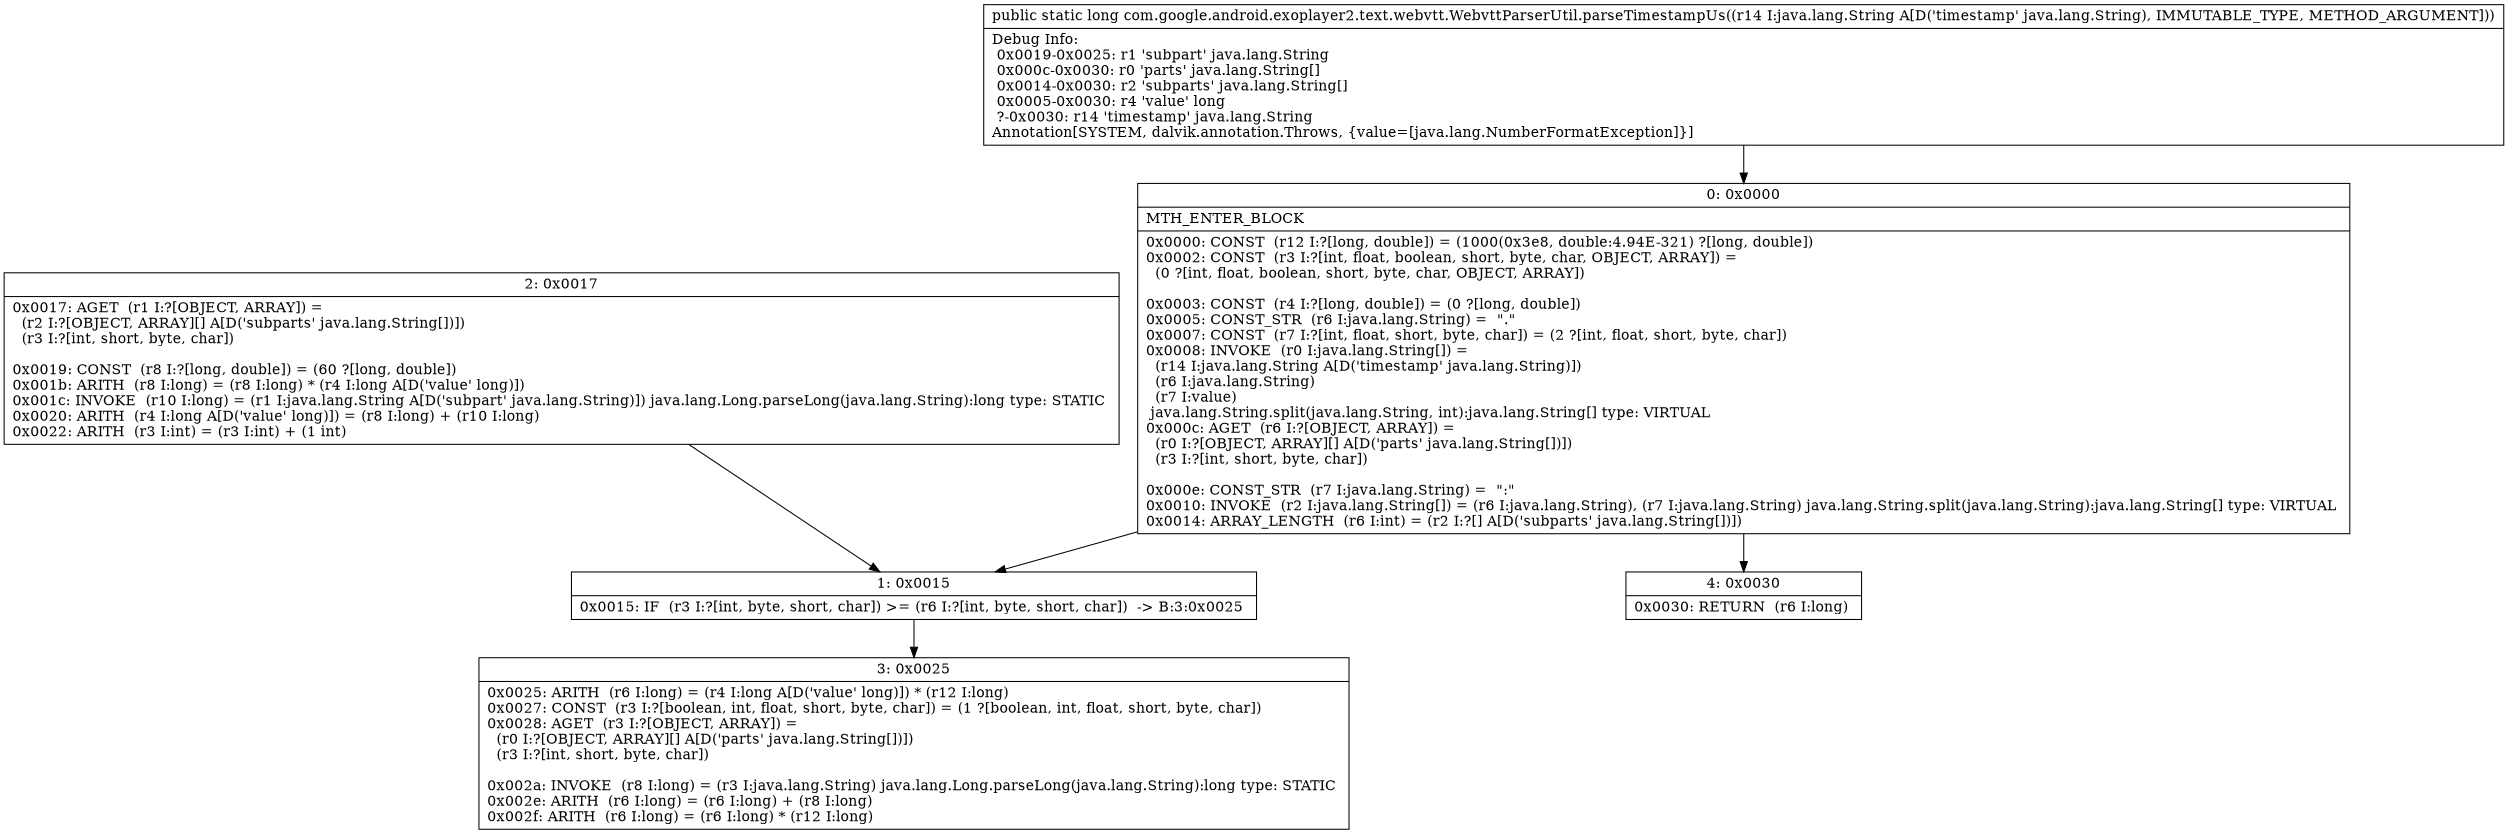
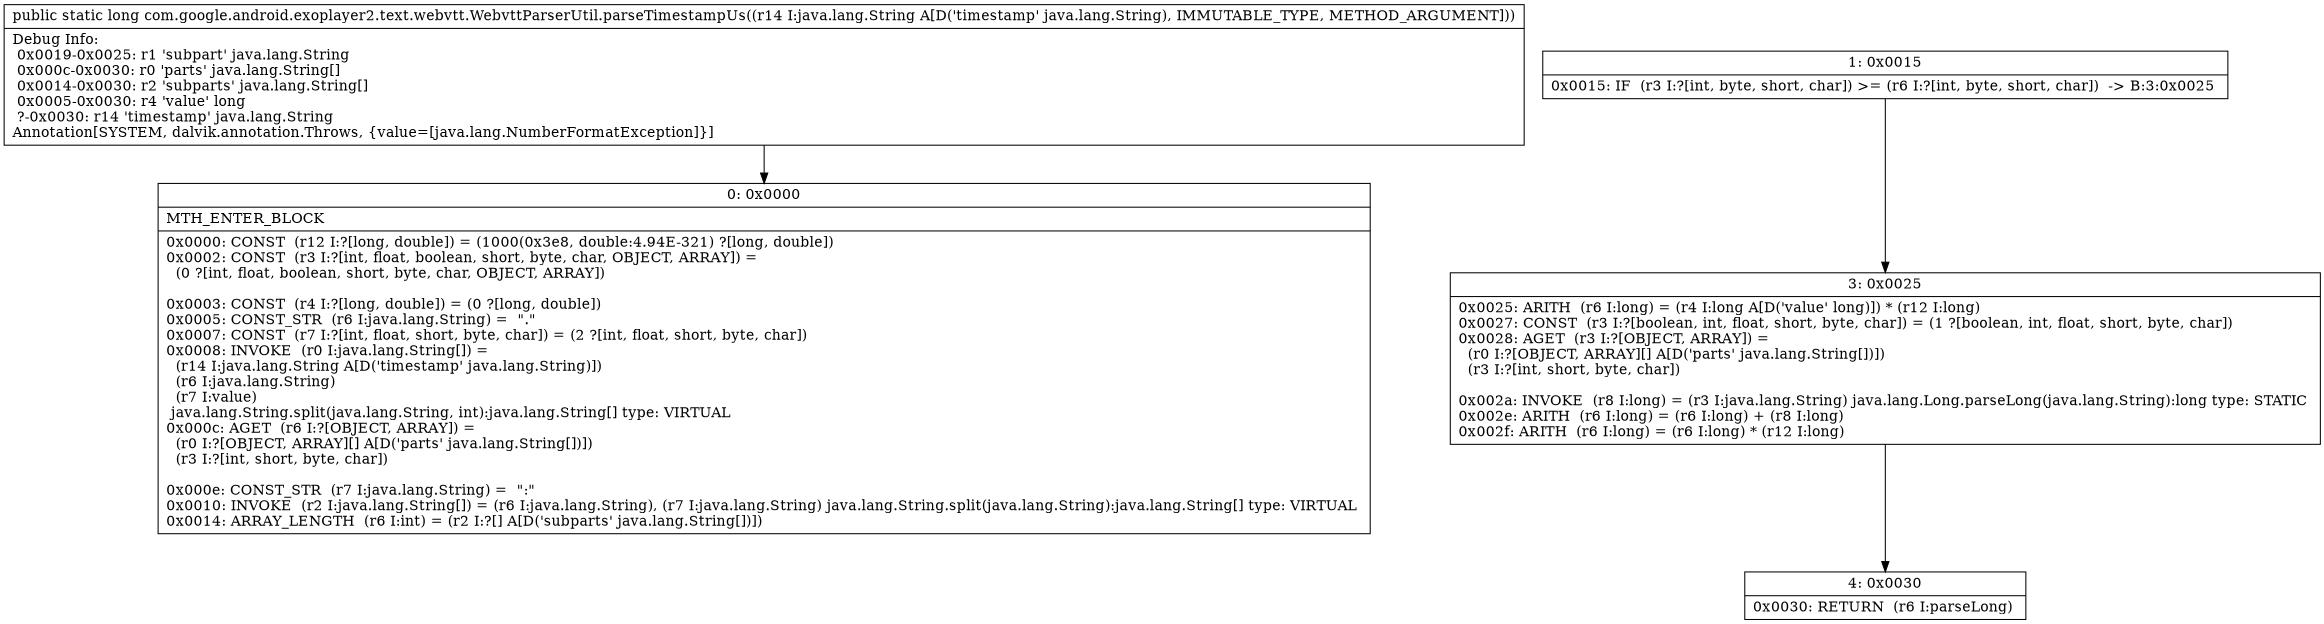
node "2: 0x0017": removed
edge "0: 0x0000" -> "4: 0x0030": now "3: 0x0025" -> "4: 0x0030"
edge "0: 0x0000" -> "1: 0x0015": removed
node "4: 0x0030": text "0x0030: RETURN  (r6 I:long)" -> "0x0030: RETURN  (r6 I:parseLong)"
